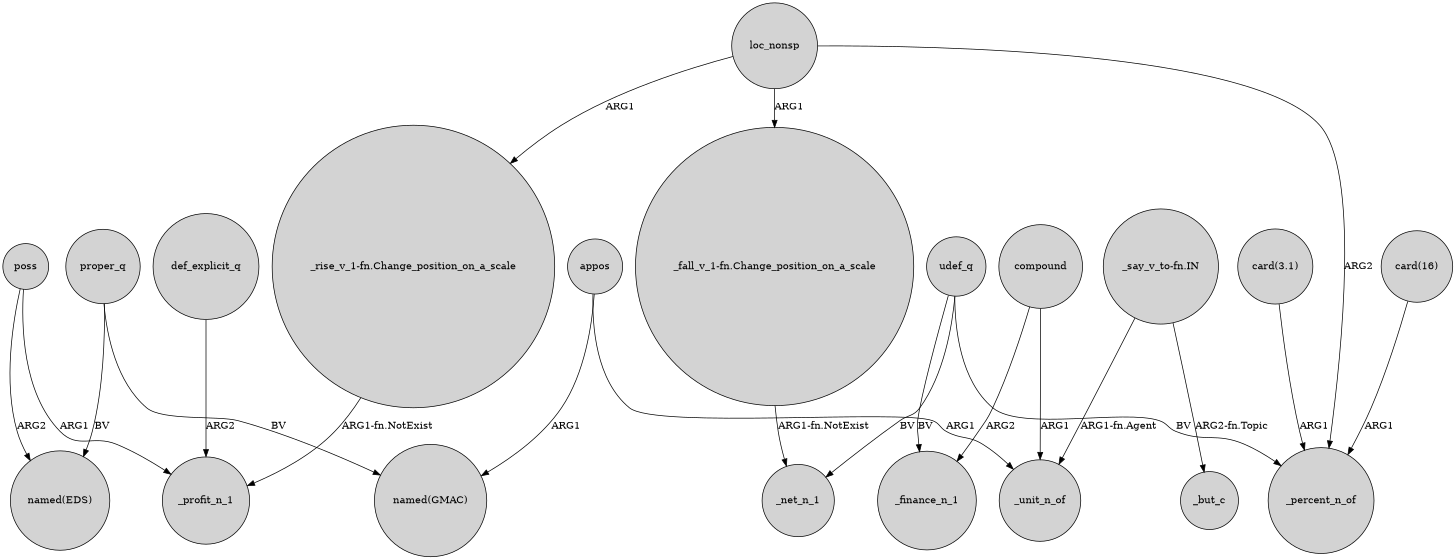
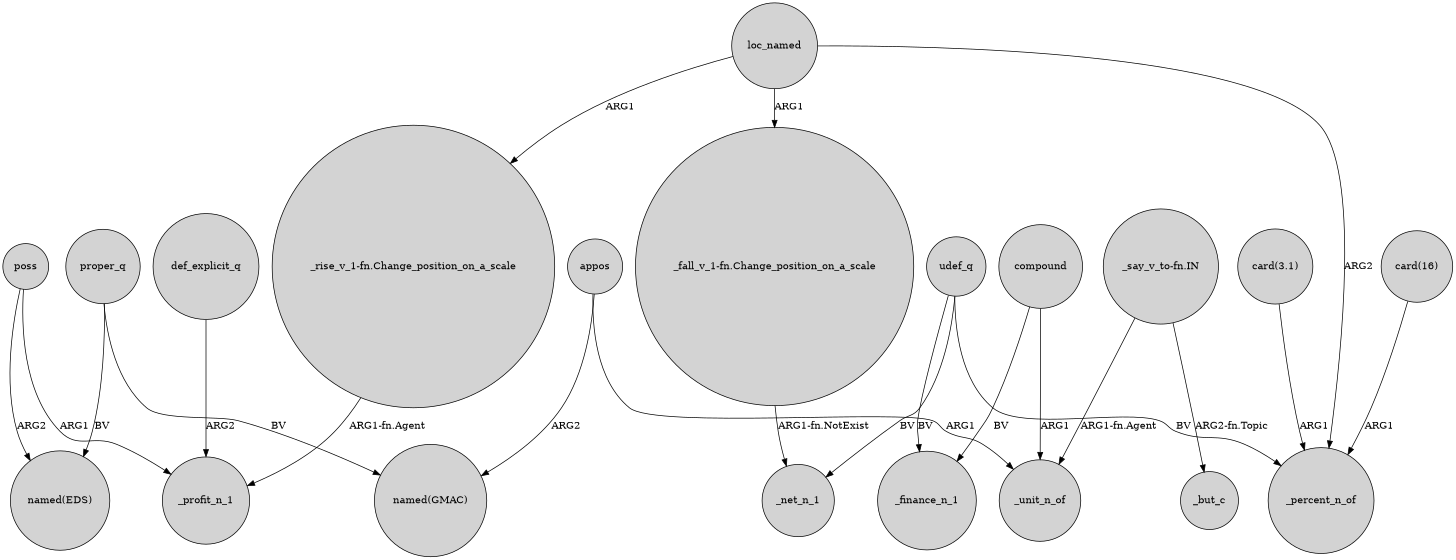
node "loc_nonsp": label "loc_nonsp" -> "loc_named"
edge "_rise_v_1-fn.Change_position_on_a_scale" -> "_profit_n_1": label "ARG1-fn.NotExist" -> "ARG1-fn.Agent"
edge "appos" -> "named(GMAC)": label "ARG1" -> "ARG2"
edge "compound" -> "_finance_n_1": label "ARG2" -> "BV"
